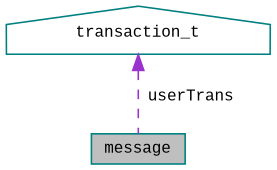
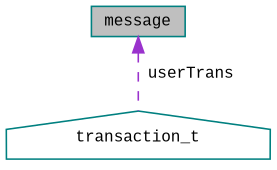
edge "message" -> "transaction_t": reversed
